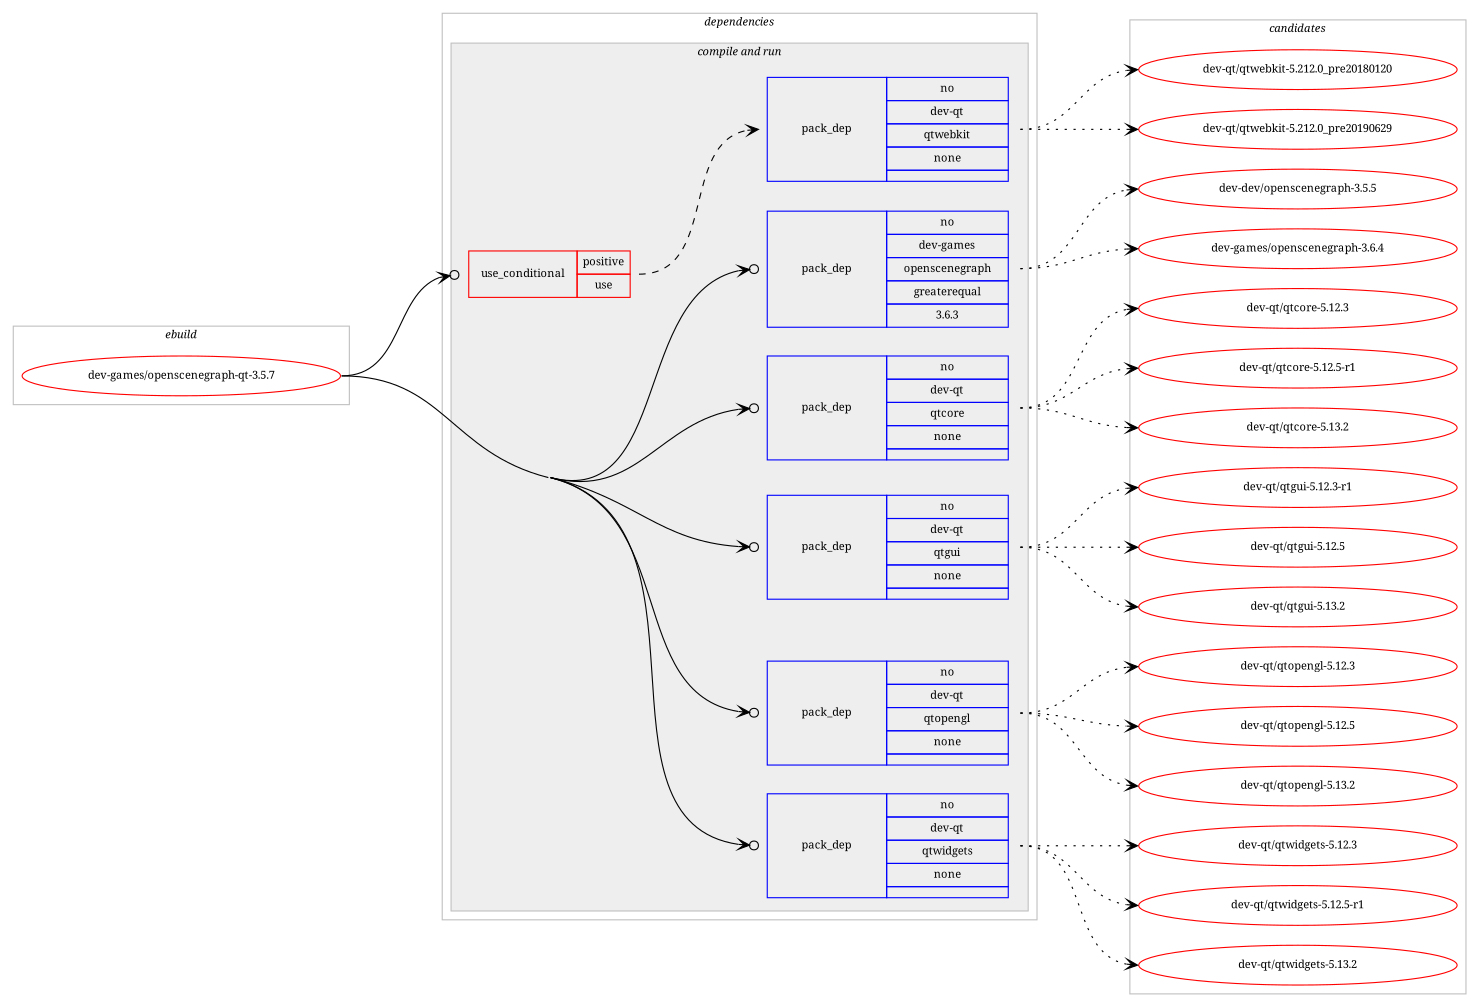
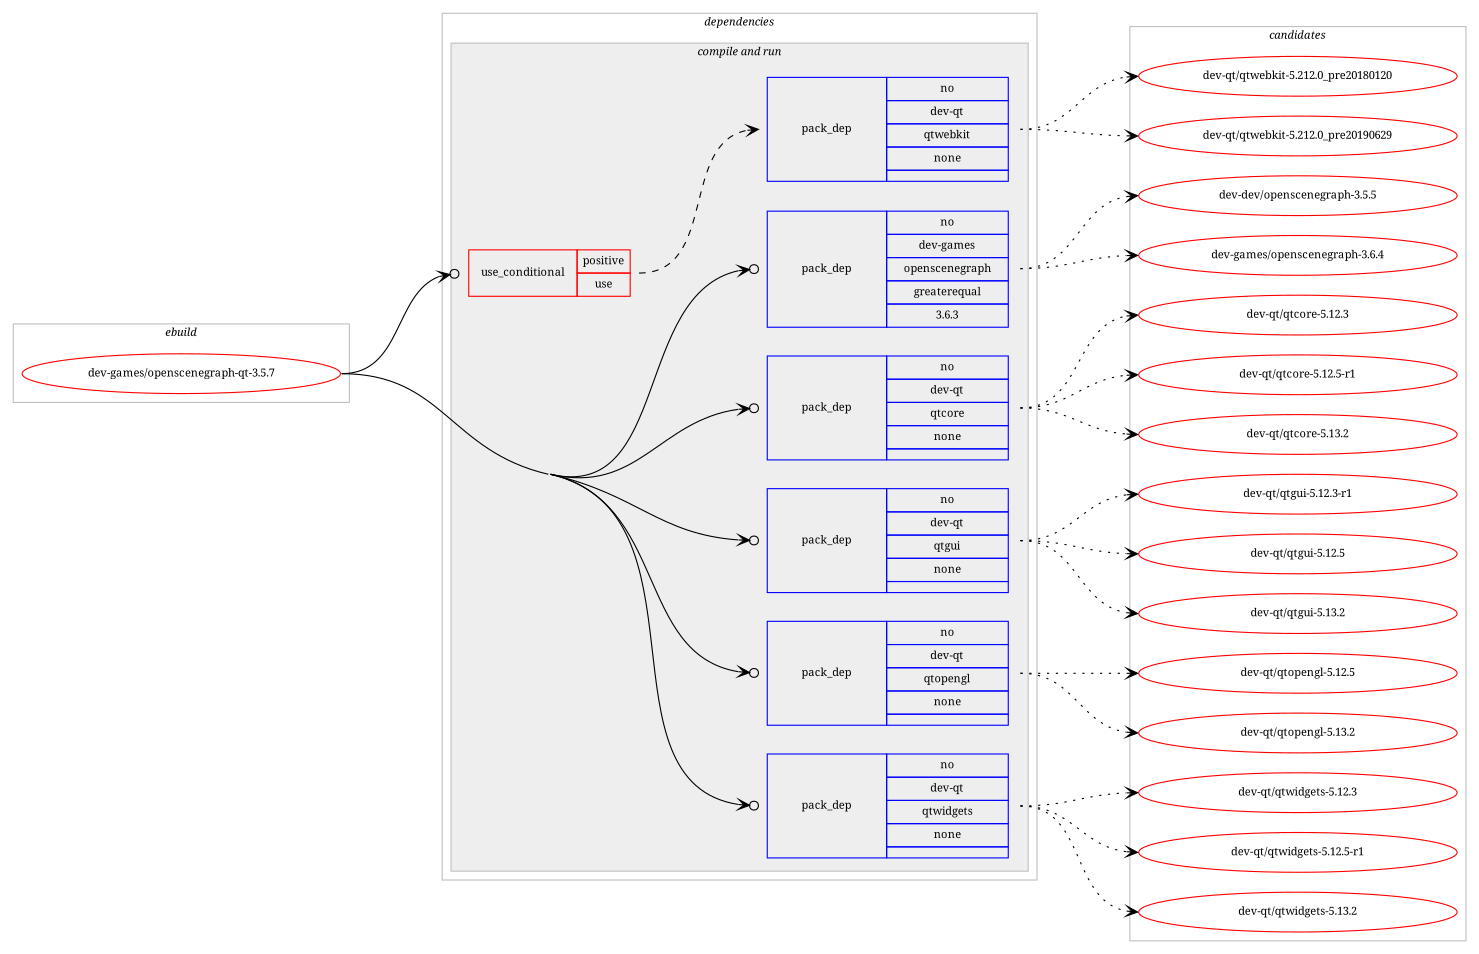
node "dev-qt/qtopengl-5.12.3": removed
